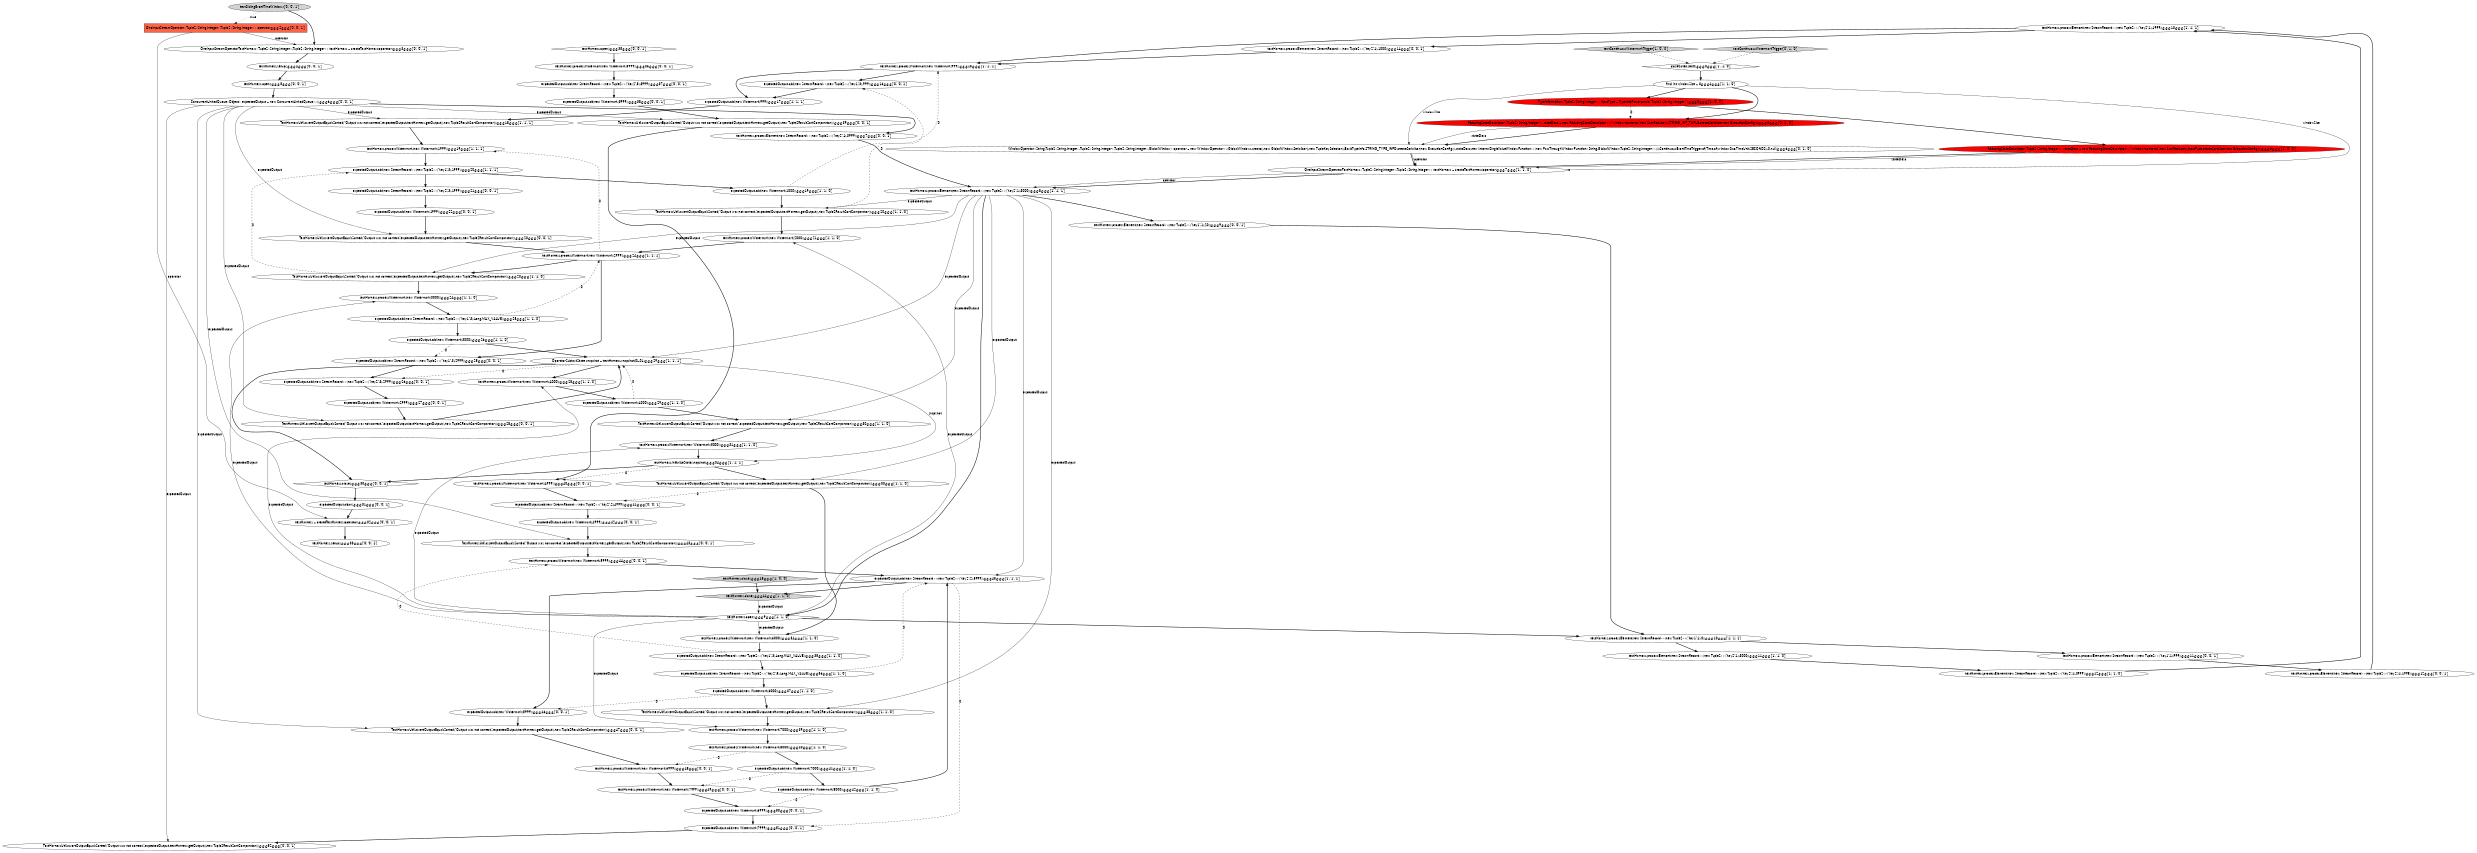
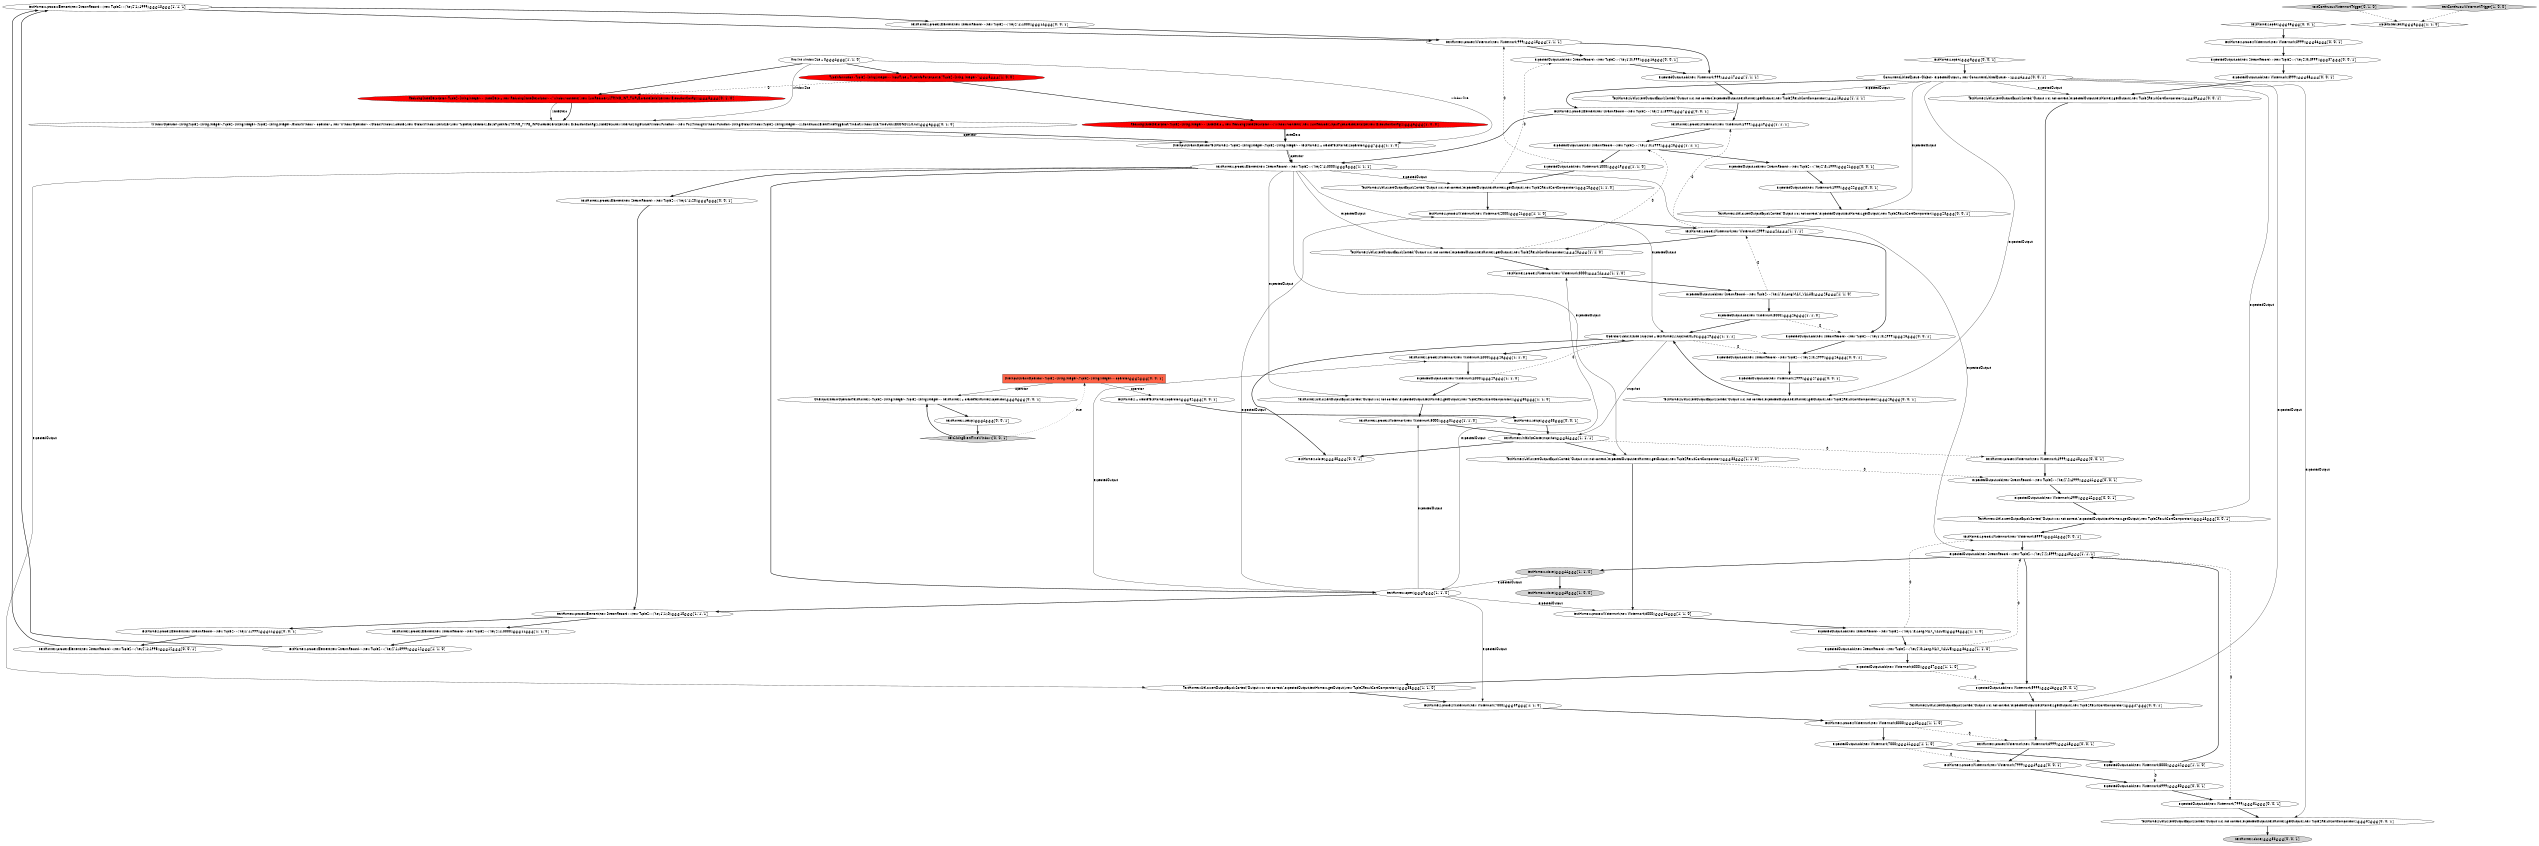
node "testSlidingEventTimeWindows['0', '0', '1']": shape ellipse -> diamond
edge "closeCalled.set(0)@@@3@@@['1', '1', '0']" -> "final int windowSize = 3@@@4@@@['1', '1', '0']": removed
edge "testHarness.setup()@@@4@@@['0', '0', '1']" -> "testHarness.open()@@@5@@@['0', '0', '1']": now "testHarness.setup()@@@4@@@['0', '0', '1']" -> "testSlidingEventTimeWindows['0', '0', '1']"
node "testHarness.open()@@@5@@@['0', '0', '1']": shape ellipse -> diamond
edge "testHarness.setup()@@@33@@@['0', '0', '1']" -> "testHarness.initializeState(snapshot)@@@34@@@['1', '1', '1']": added
node "testHarness.close()@@@30@@@['0', '0', '1']": shape diamond -> ellipse
node "expectedOutput.clear()@@@31@@@['0', '0', '1']": removed
node "testHarness.close()@@@45@@@['1', '0', '0']": shape diamond -> ellipse
edge "testHarness.close()@@@45@@@['1', '0', '0']" -> "testHarness.close()@@@44@@@['1', '1', '0']": reversed
node "testHarness.close()@@@44@@@['1', '1', '0']": shape diamond -> ellipse
node "testHarness.open()@@@9@@@['1', '1', '0']": shape diamond -> ellipse
node "testHarness.close()@@@53@@@['0', '0', '1']": added
